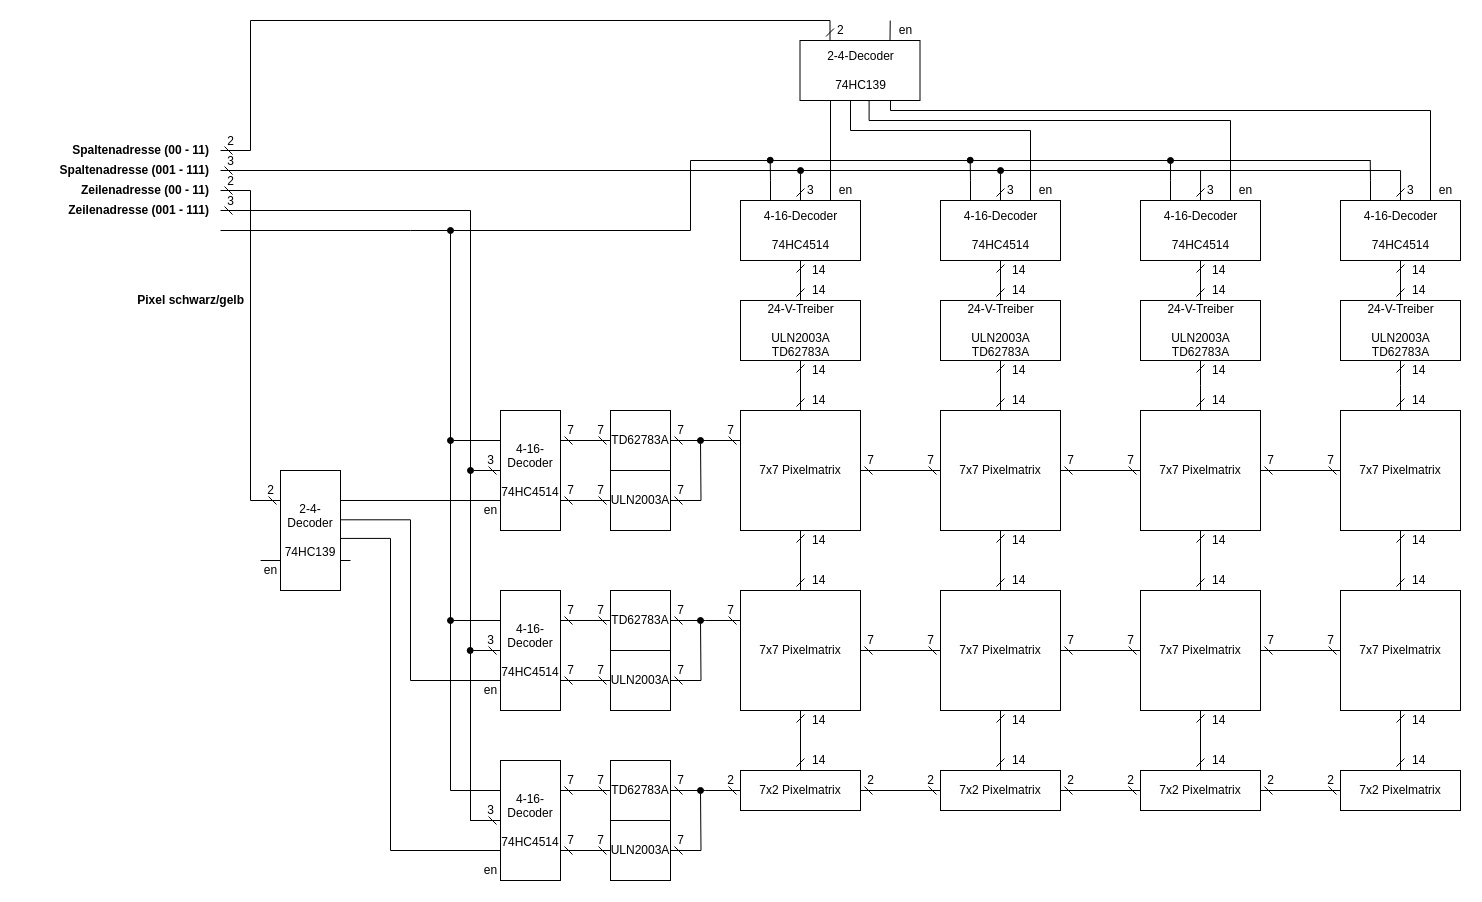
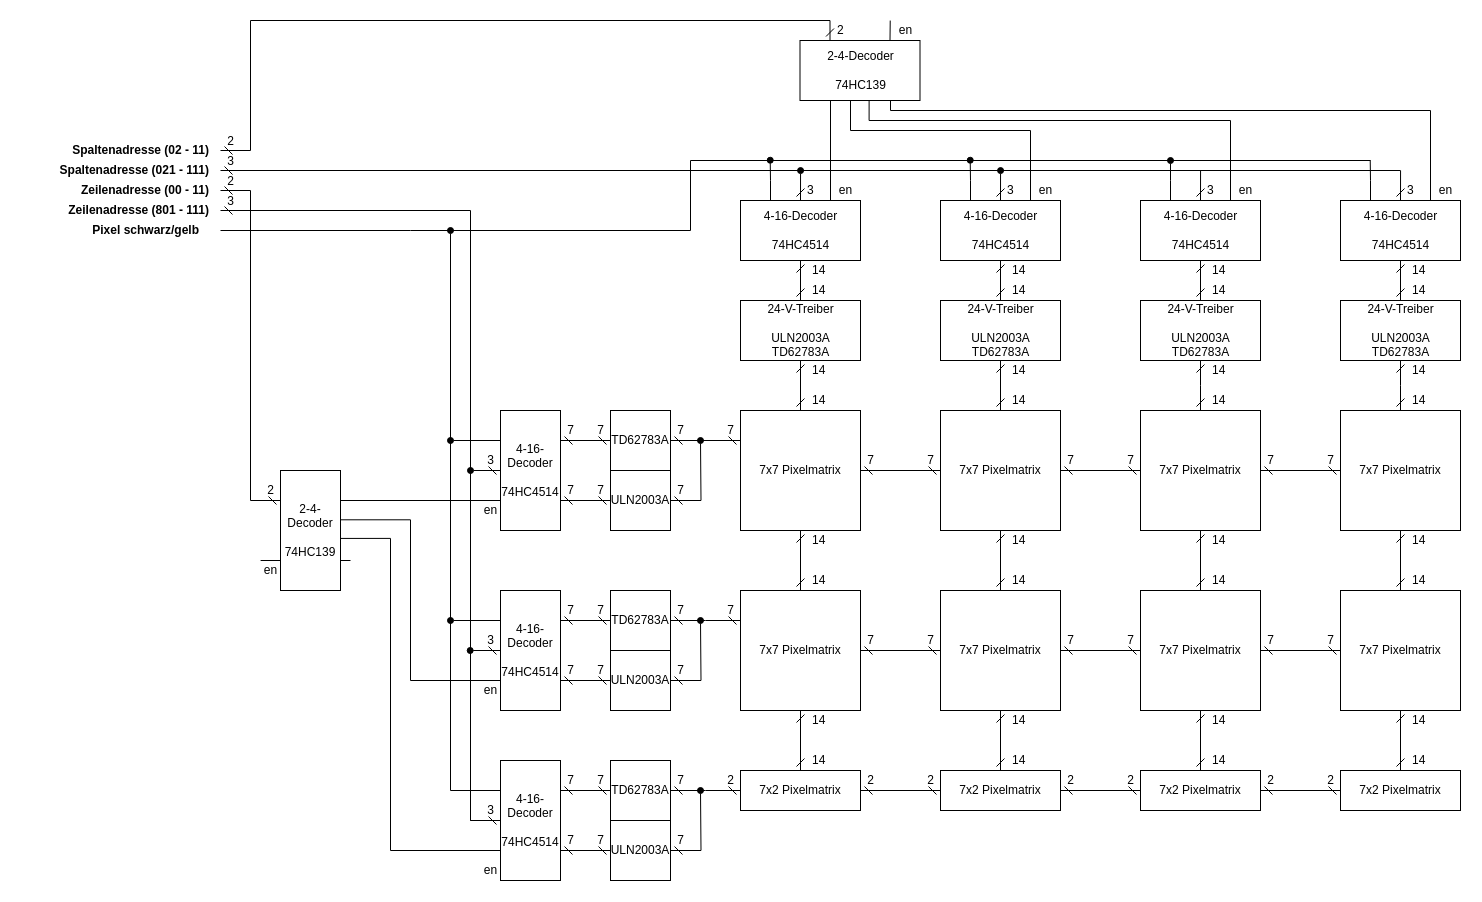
node "Spaltenadresse (00 - 11)": label "Spaltenadresse (00 - 11)" -> "Spaltenadresse (02 - 11)"
node "Spaltenadresse (001 - 111)": label "Spaltenadresse (001 - 111)" -> "Spaltenadresse (021 - 111)"
node "Zeilenadresse (001 - 111)": label "Zeilenadresse (001 - 111)" -> "Zeilenadresse (801 - 111)"
node "Pixel schwarz/gelb": moved (176, 301) -> (131, 231)
